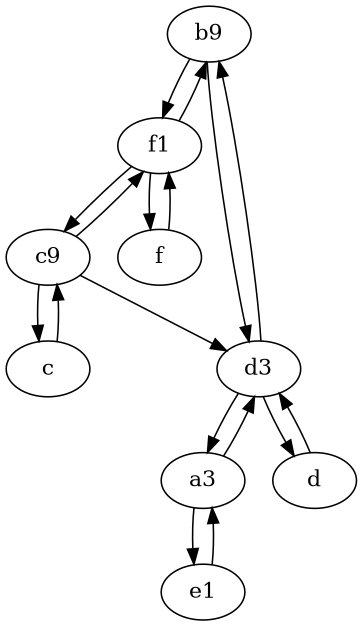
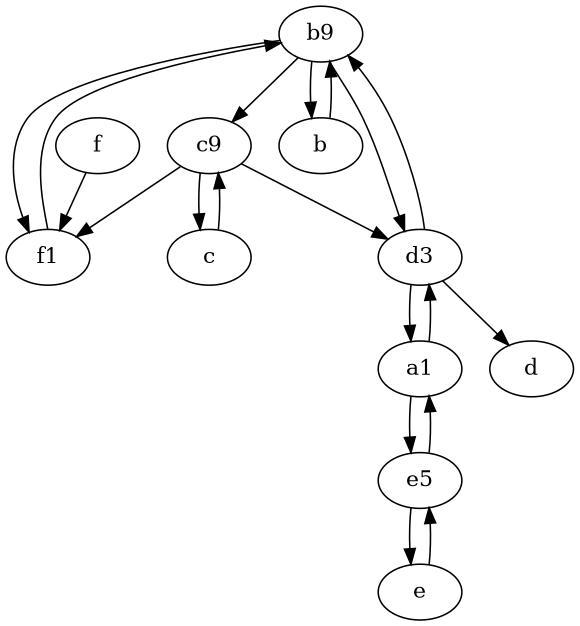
node "b": added
edge "f1" -> "c9": now "b9" -> "c9"
edge "f1" -> "f": removed
edge "d" -> "d3": removed
node "a3": label "a3" -> "a1"
node "e1": label "e1" -> "e5"
node "e": added
